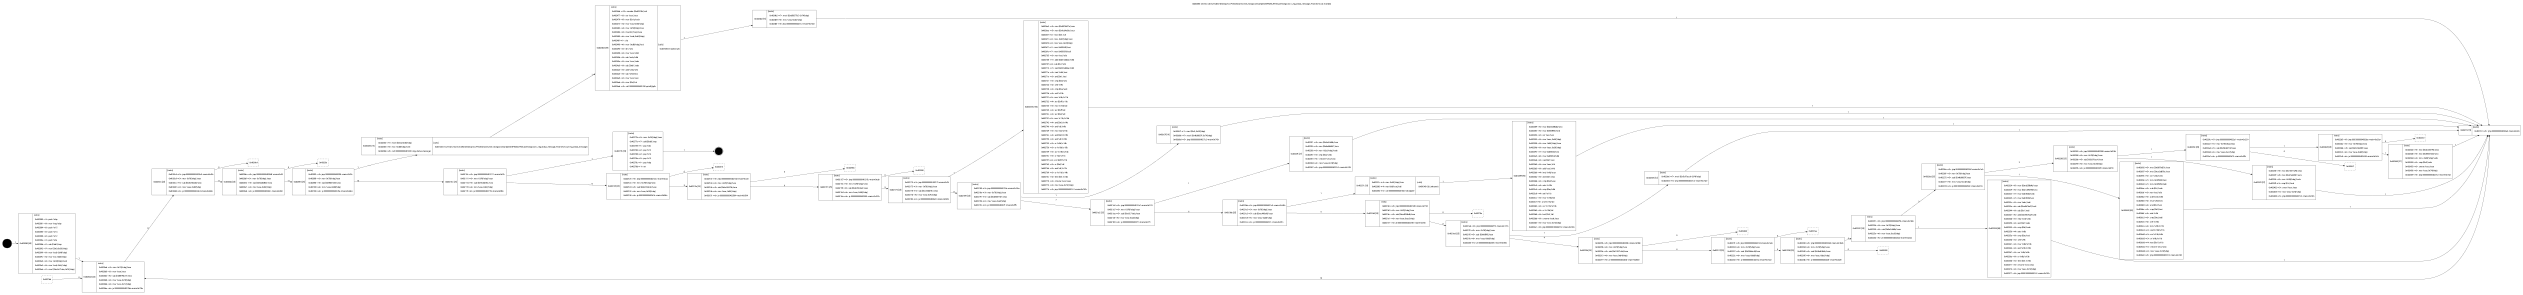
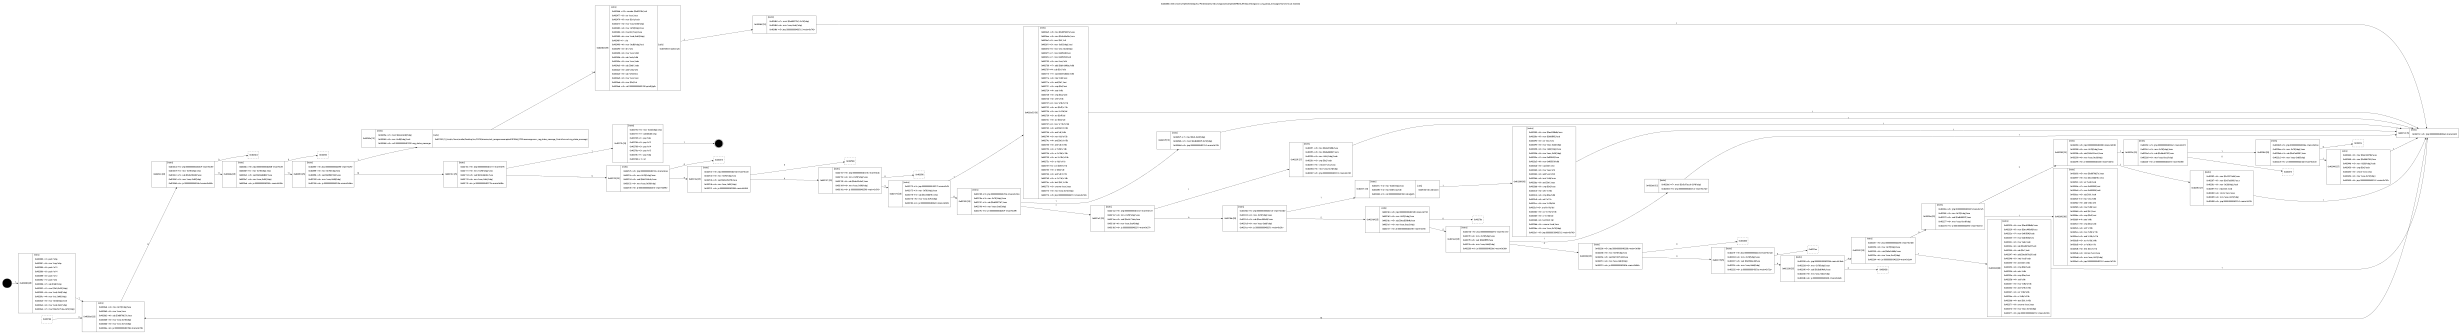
edge "0x402692 [83]" -> "0x4027c2 [5]": removed, label "1"
